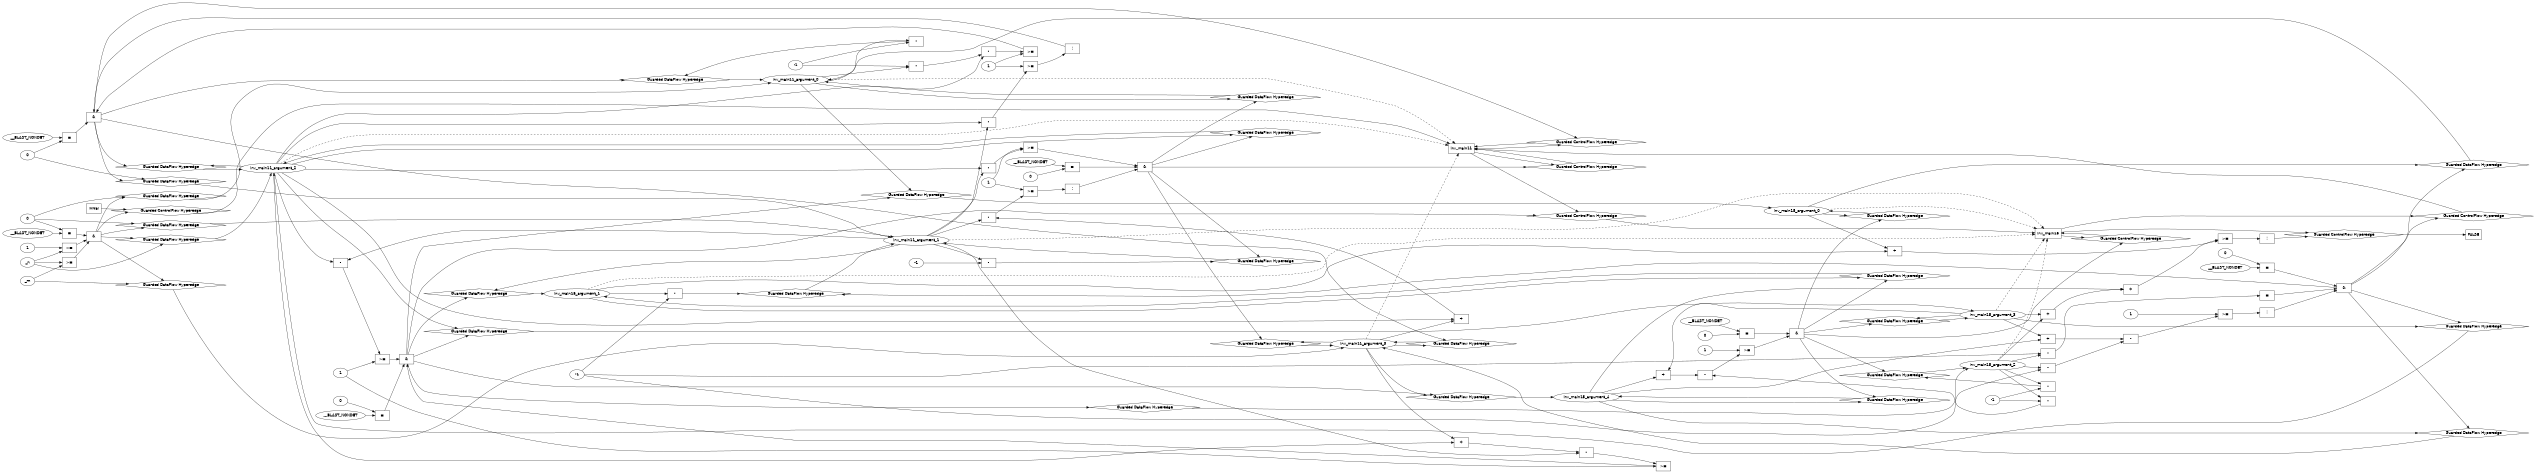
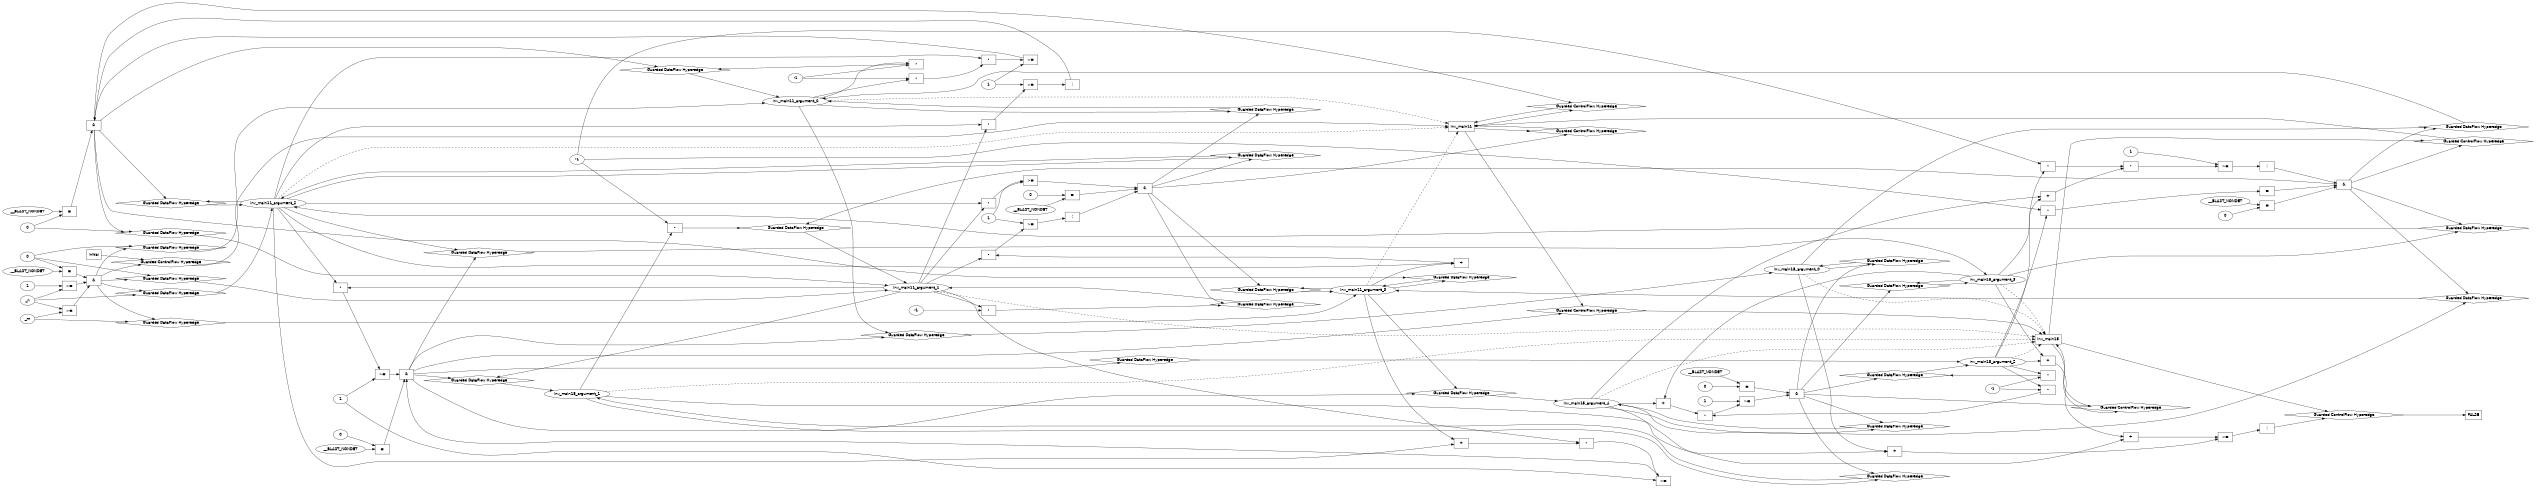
edge "inv_main15_argument_4" -> "inv_main15": added
